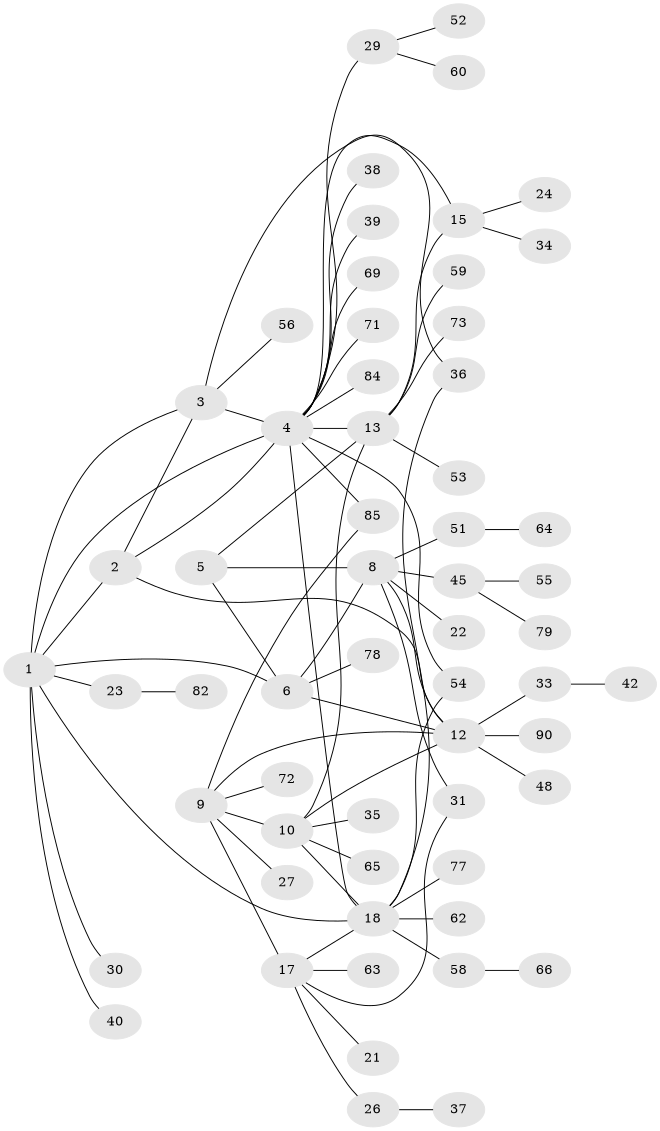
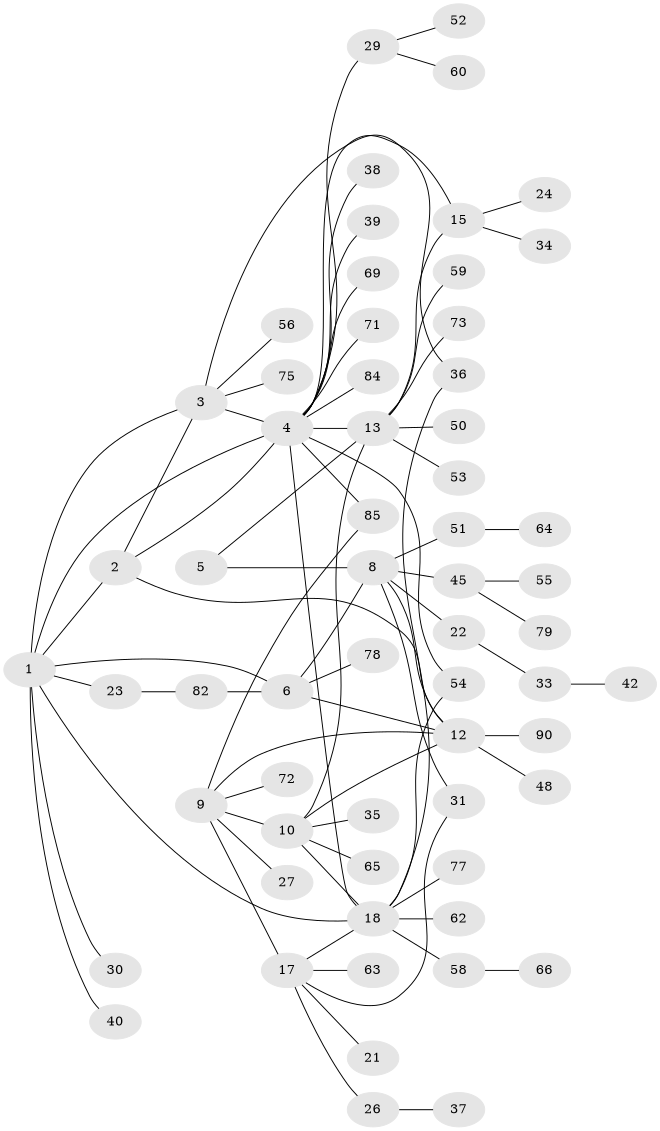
node "75": added
node "50": added
edge "5" -- "6": now "82" -- "6"
edge "33" -- "12": now "33" -- "22"
